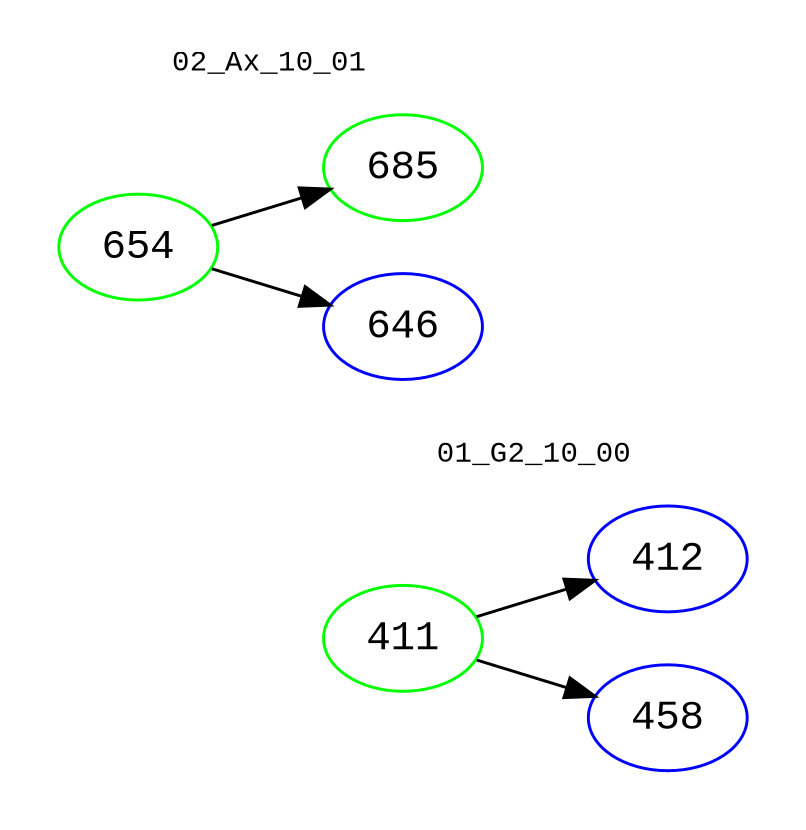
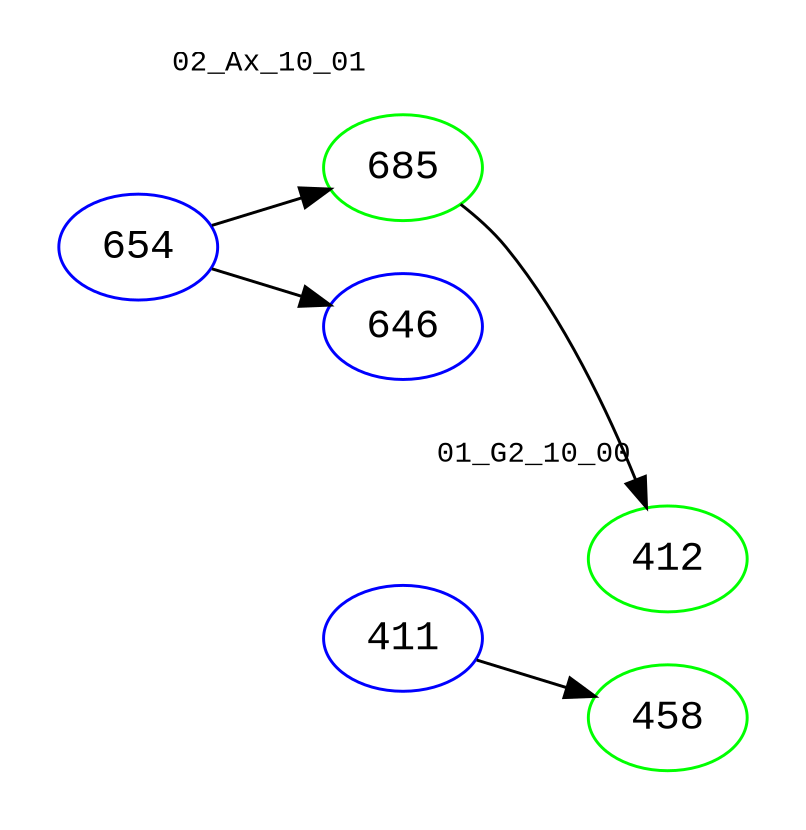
node "654": color green -> blue
node "412": color blue -> green
edge "411" -> "412": now "685" -> "412"
node "411": color green -> blue
node "458": color blue -> green
